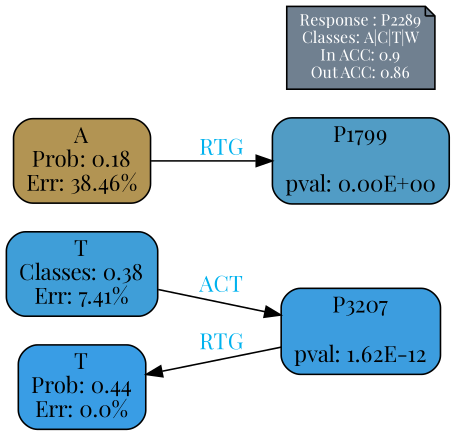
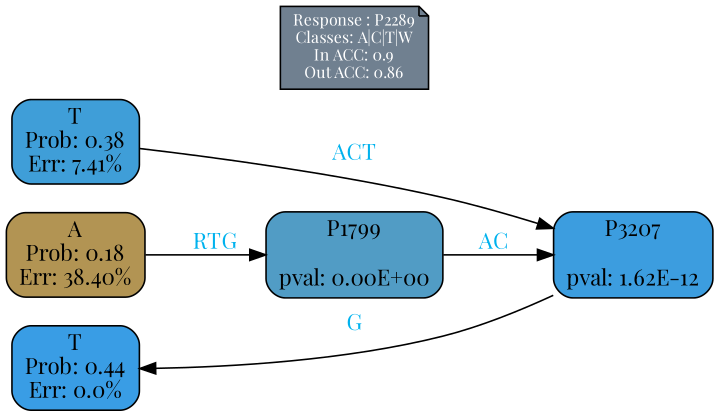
node "A Prob: 0.18 Err: 38.46%": label "A Prob: 0.18 Err: 38.46%" -> "A Prob: 0.18 Err: 38.40%"
edge "P1799 pval: 0.00E+00" -> "P3207 pval: 1.62E-12": added, label "AC"
node "T Classes: 0.38 Err: 7.41%": label "T Classes: 0.38 Err: 7.41%" -> "T Prob: 0.38 Err: 7.41%"
edge "P3207 pval: 1.62E-12" -> "T Prob: 0.44 Err: 0.0%": label "RTG" -> "G"
